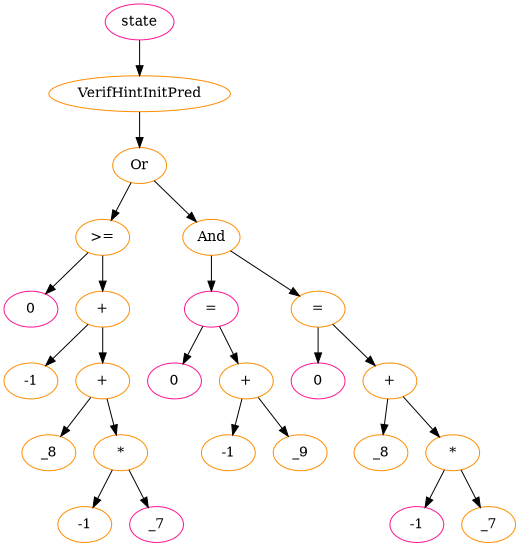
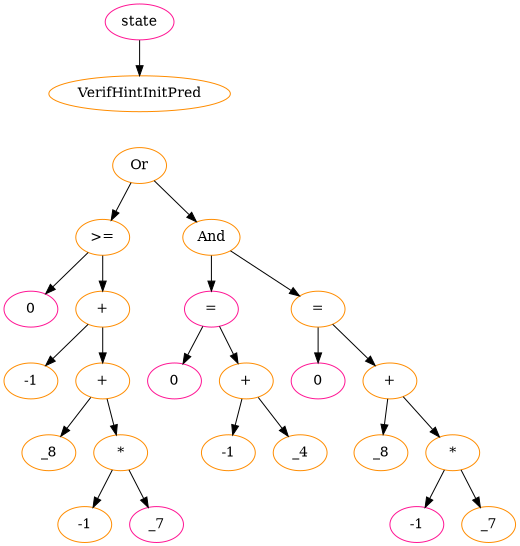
edge "VerifHintInitPred" -> "Or": removed
node "_9": label "_9" -> "_4"
